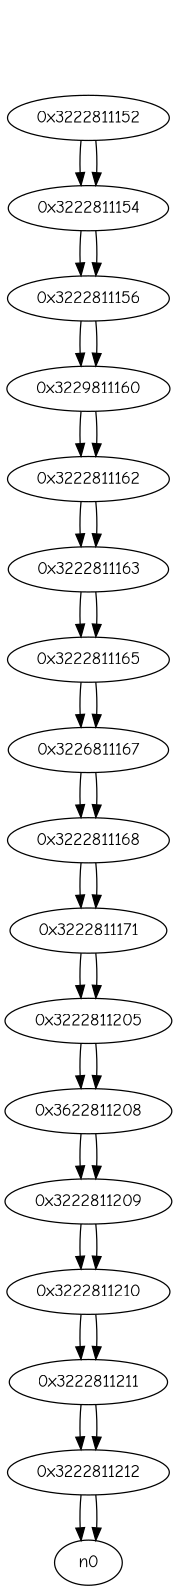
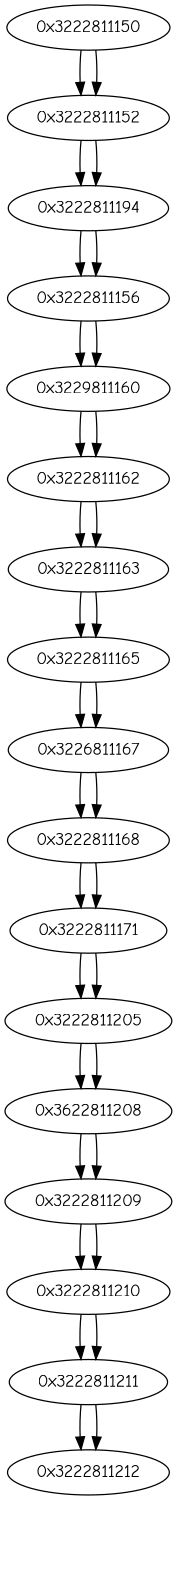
node "0x3222811150": added
node "0x3222811154": label "0x3222811154" -> "0x3222811194"
node "n0": removed
